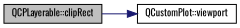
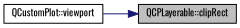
edge "QCPLayerable::clipRect" -> "QCustomPlot::viewport": reversed
